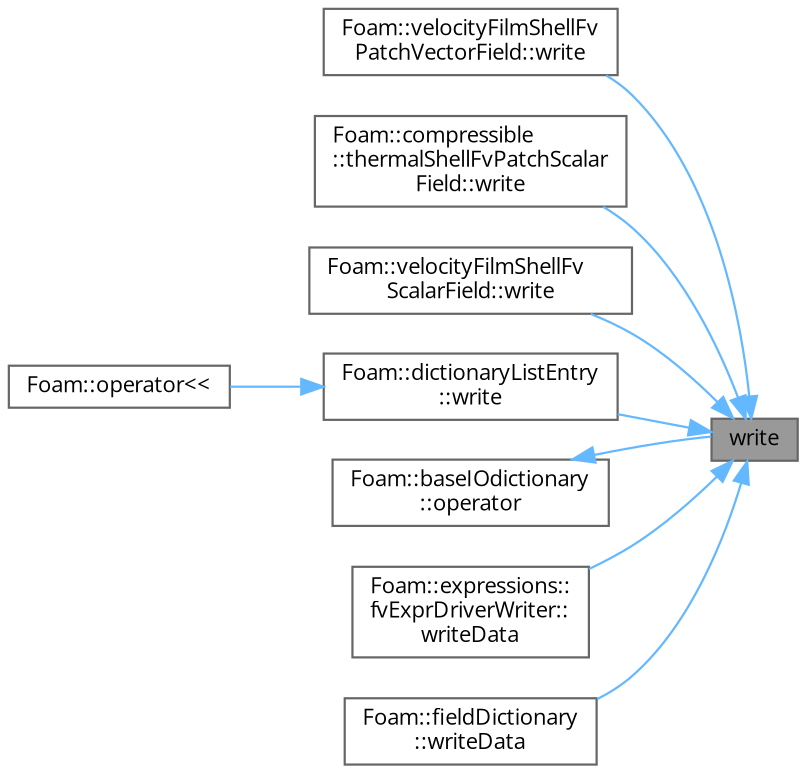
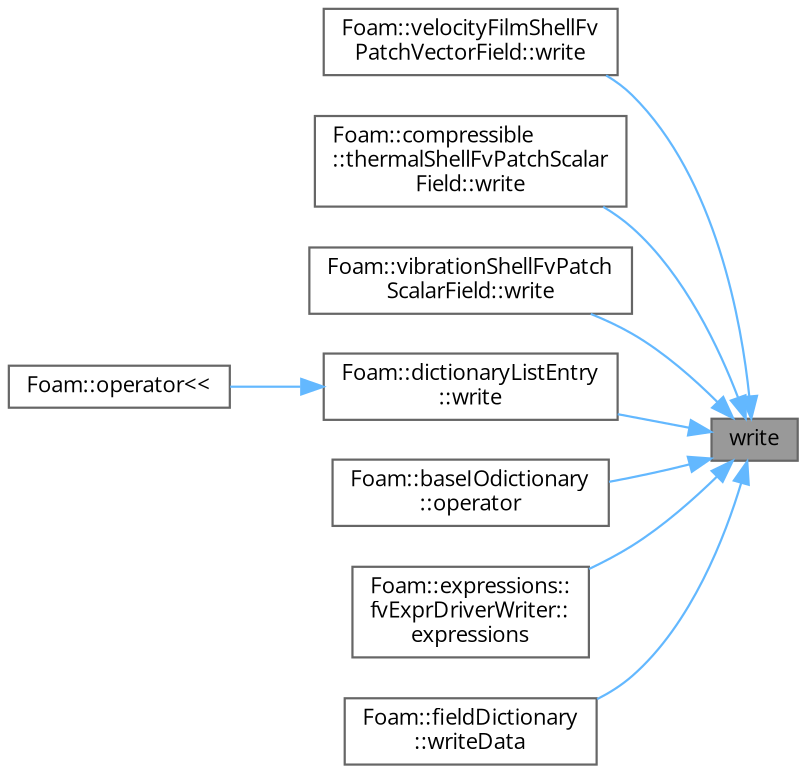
node "Foam::velocityFilmShellFv ScalarField::write": label "Foam::velocityFilmShellFv ScalarField::write" -> "Foam::vibrationShellFvPatch ScalarField::write"
edge "write" -> "Foam::baseIOdictionary ::operator": reversed
node "Foam::expressions:: fvExprDriverWriter:: writeData": label "Foam::expressions:: fvExprDriverWriter:: writeData" -> "Foam::expressions:: fvExprDriverWriter:: expressions"
